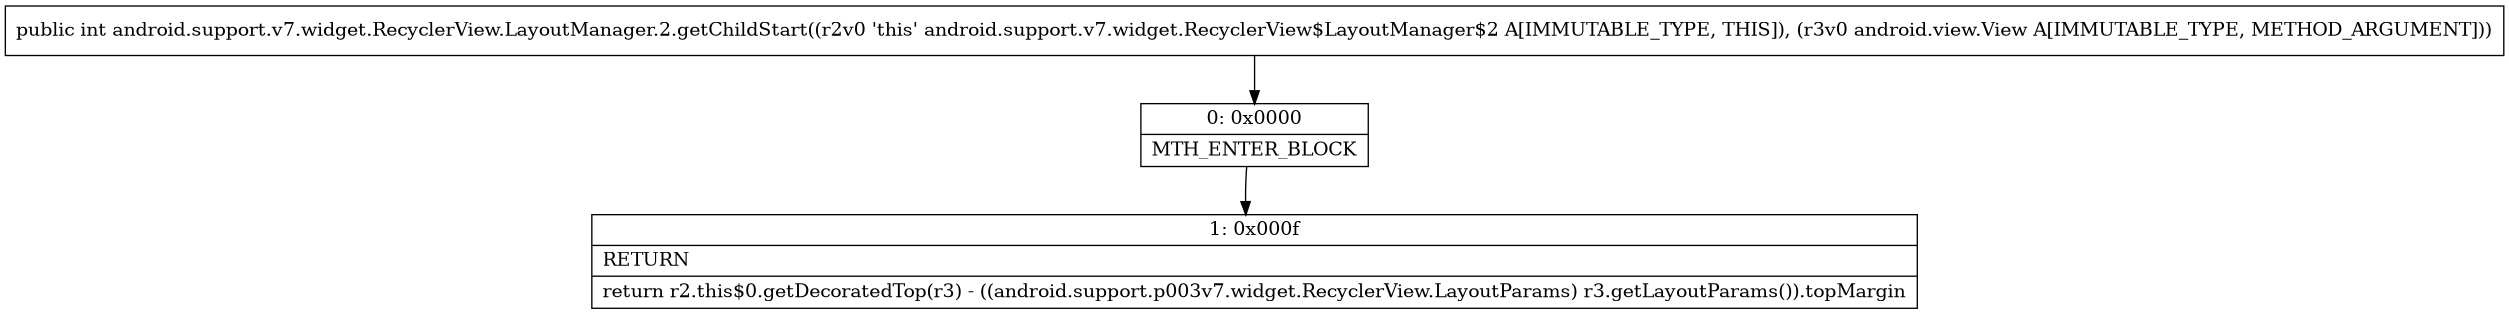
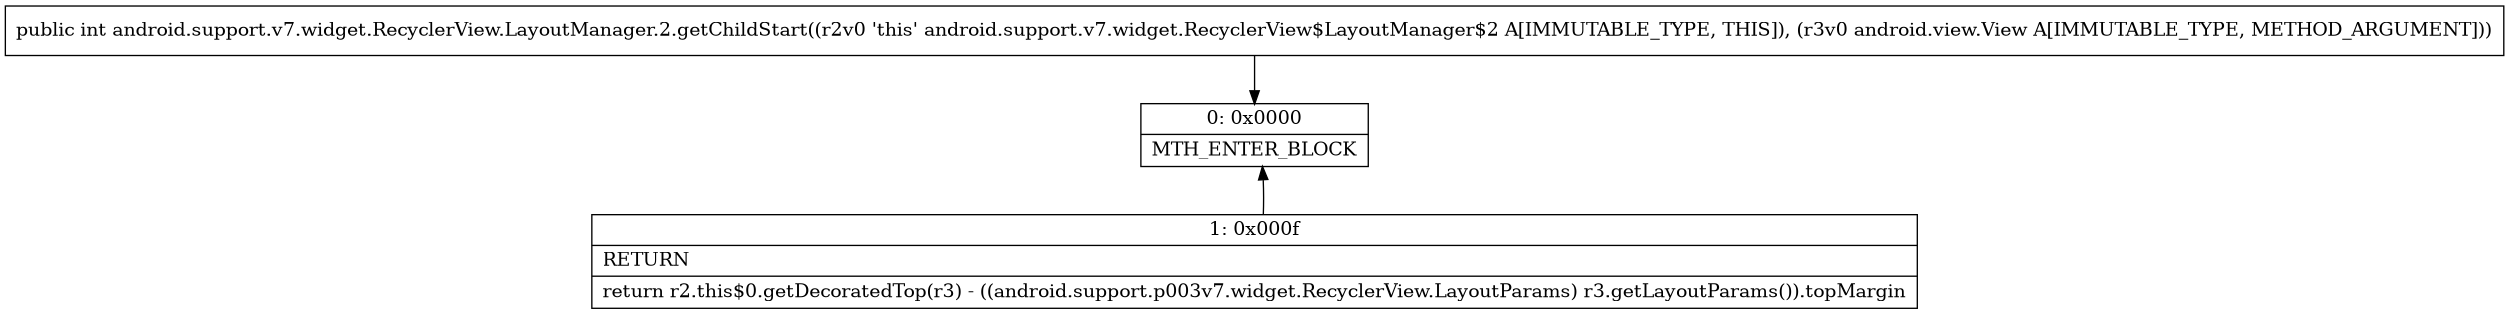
edge "0: 0x0000" -> "1: 0x000f": reversed
